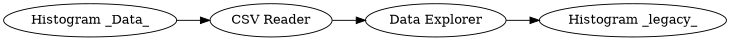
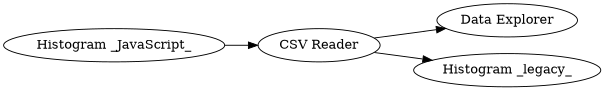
node "Histogram _Data_": label "Histogram _Data_" -> "Histogram _JavaScript_"
edge "Data Explorer" -> "Histogram _legacy_": now "CSV Reader" -> "Histogram _legacy_"
